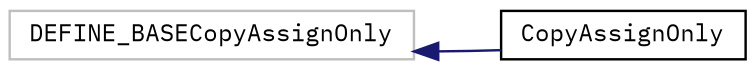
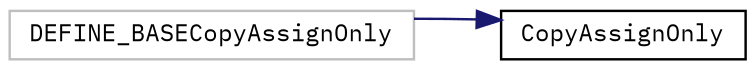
edge "CopyAssignOnly" -> "DEFINE_BASECopyAssignOnly": reversed
